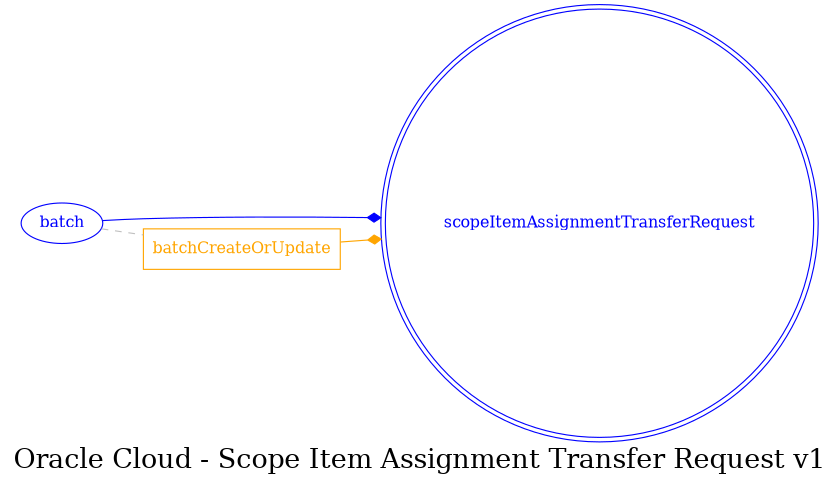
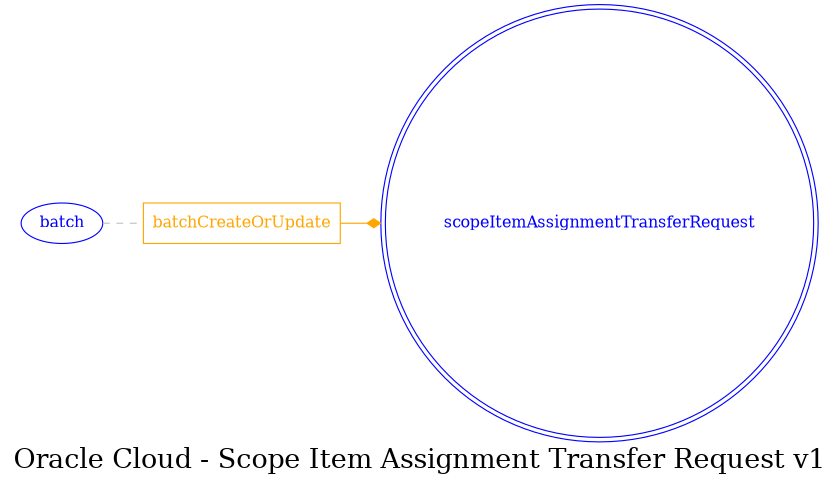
edge "batch" -> "scopeItemAssignmentTransferRequest": removed
